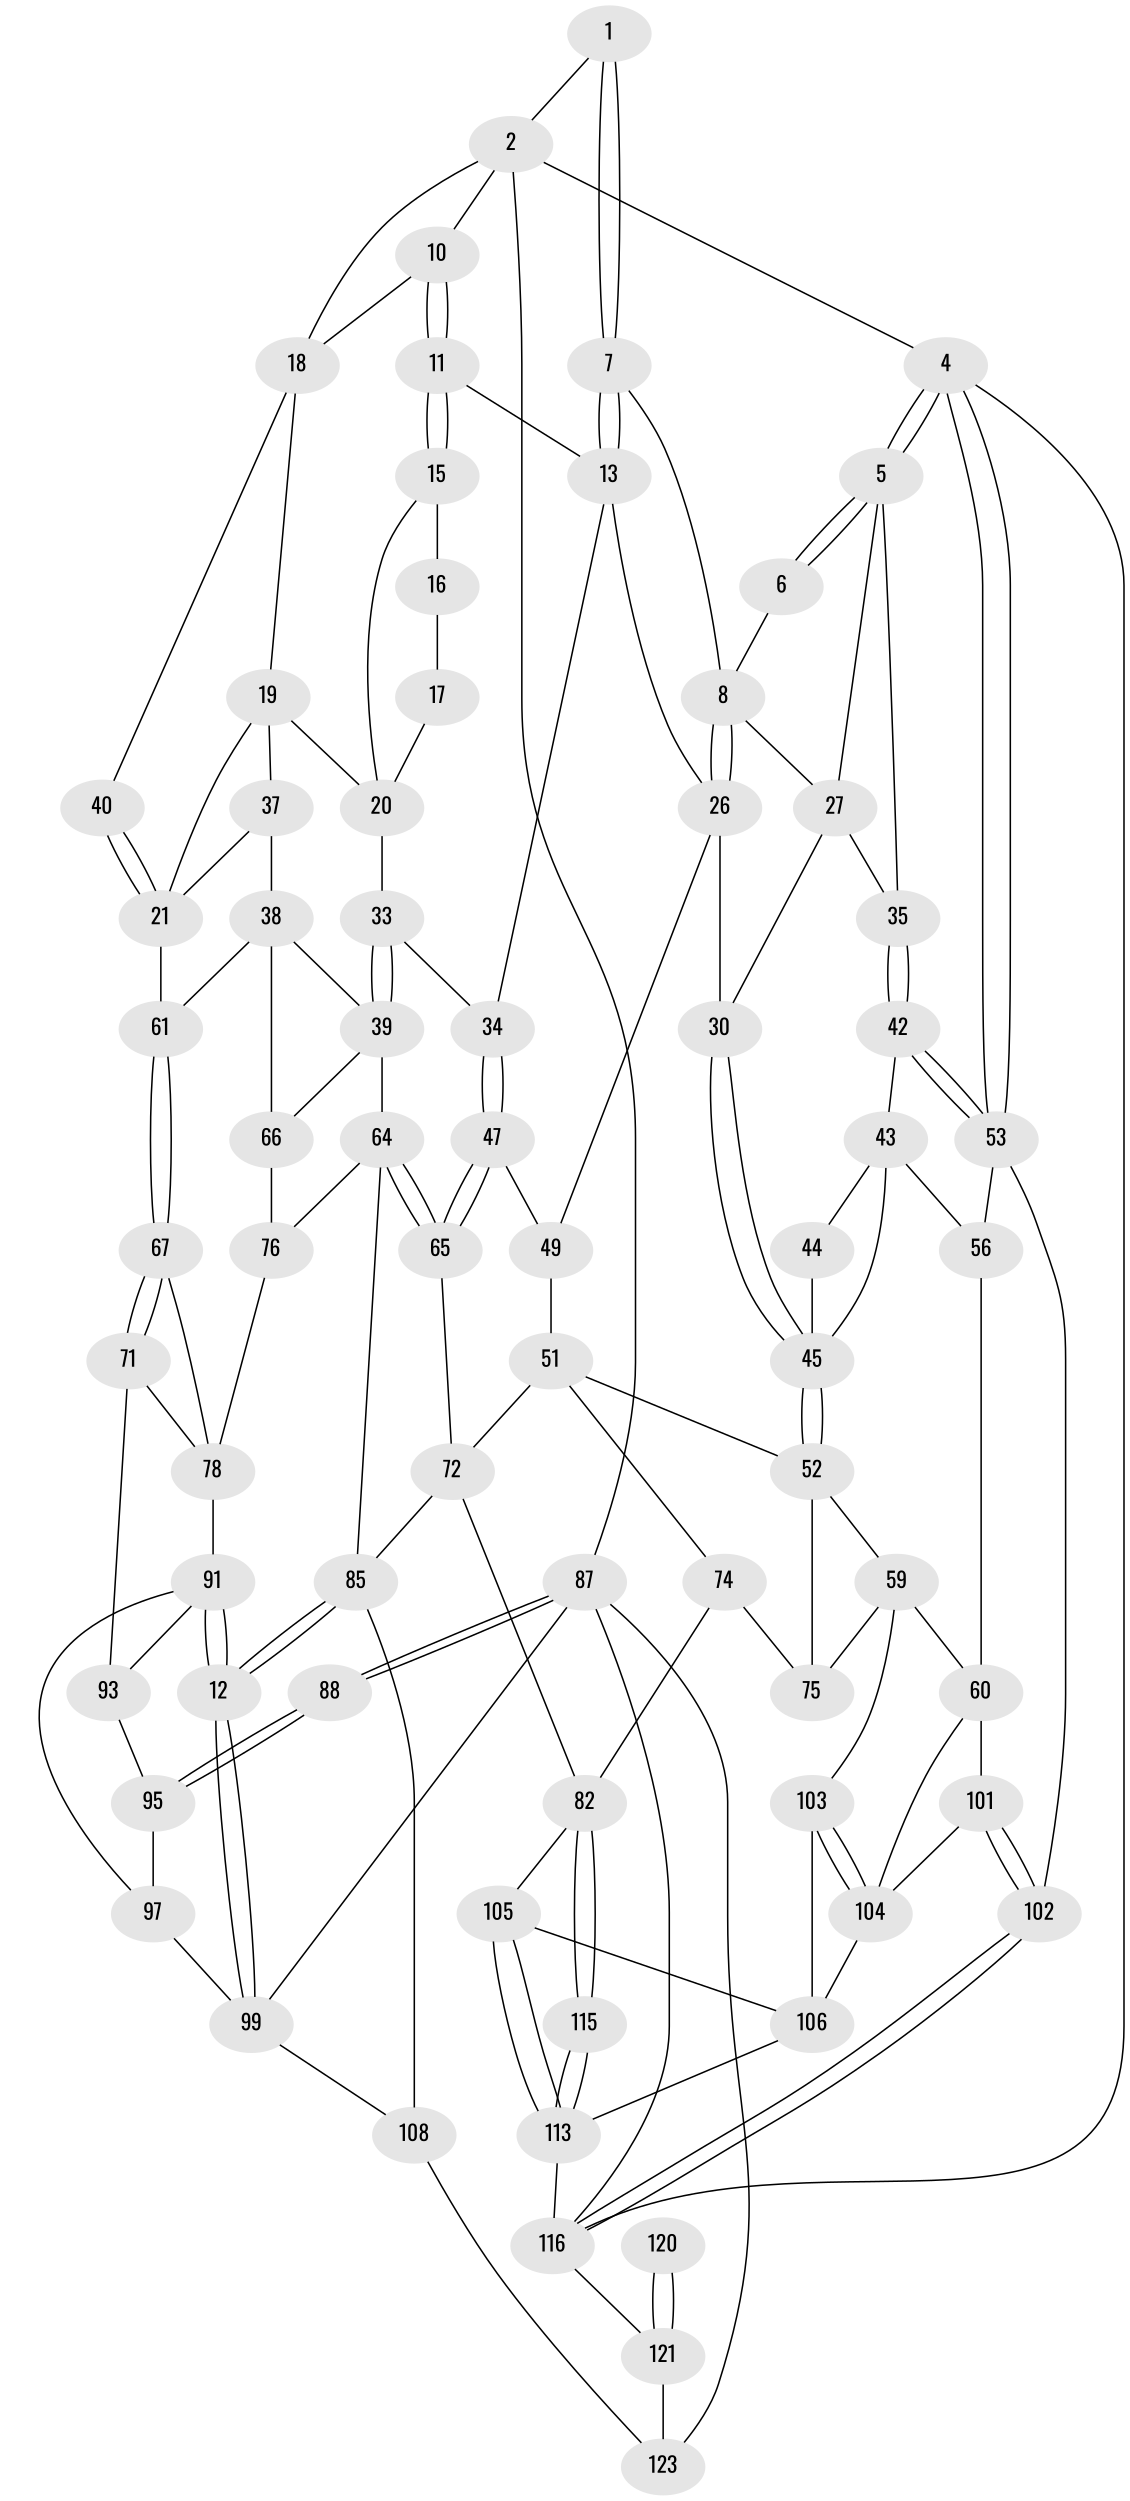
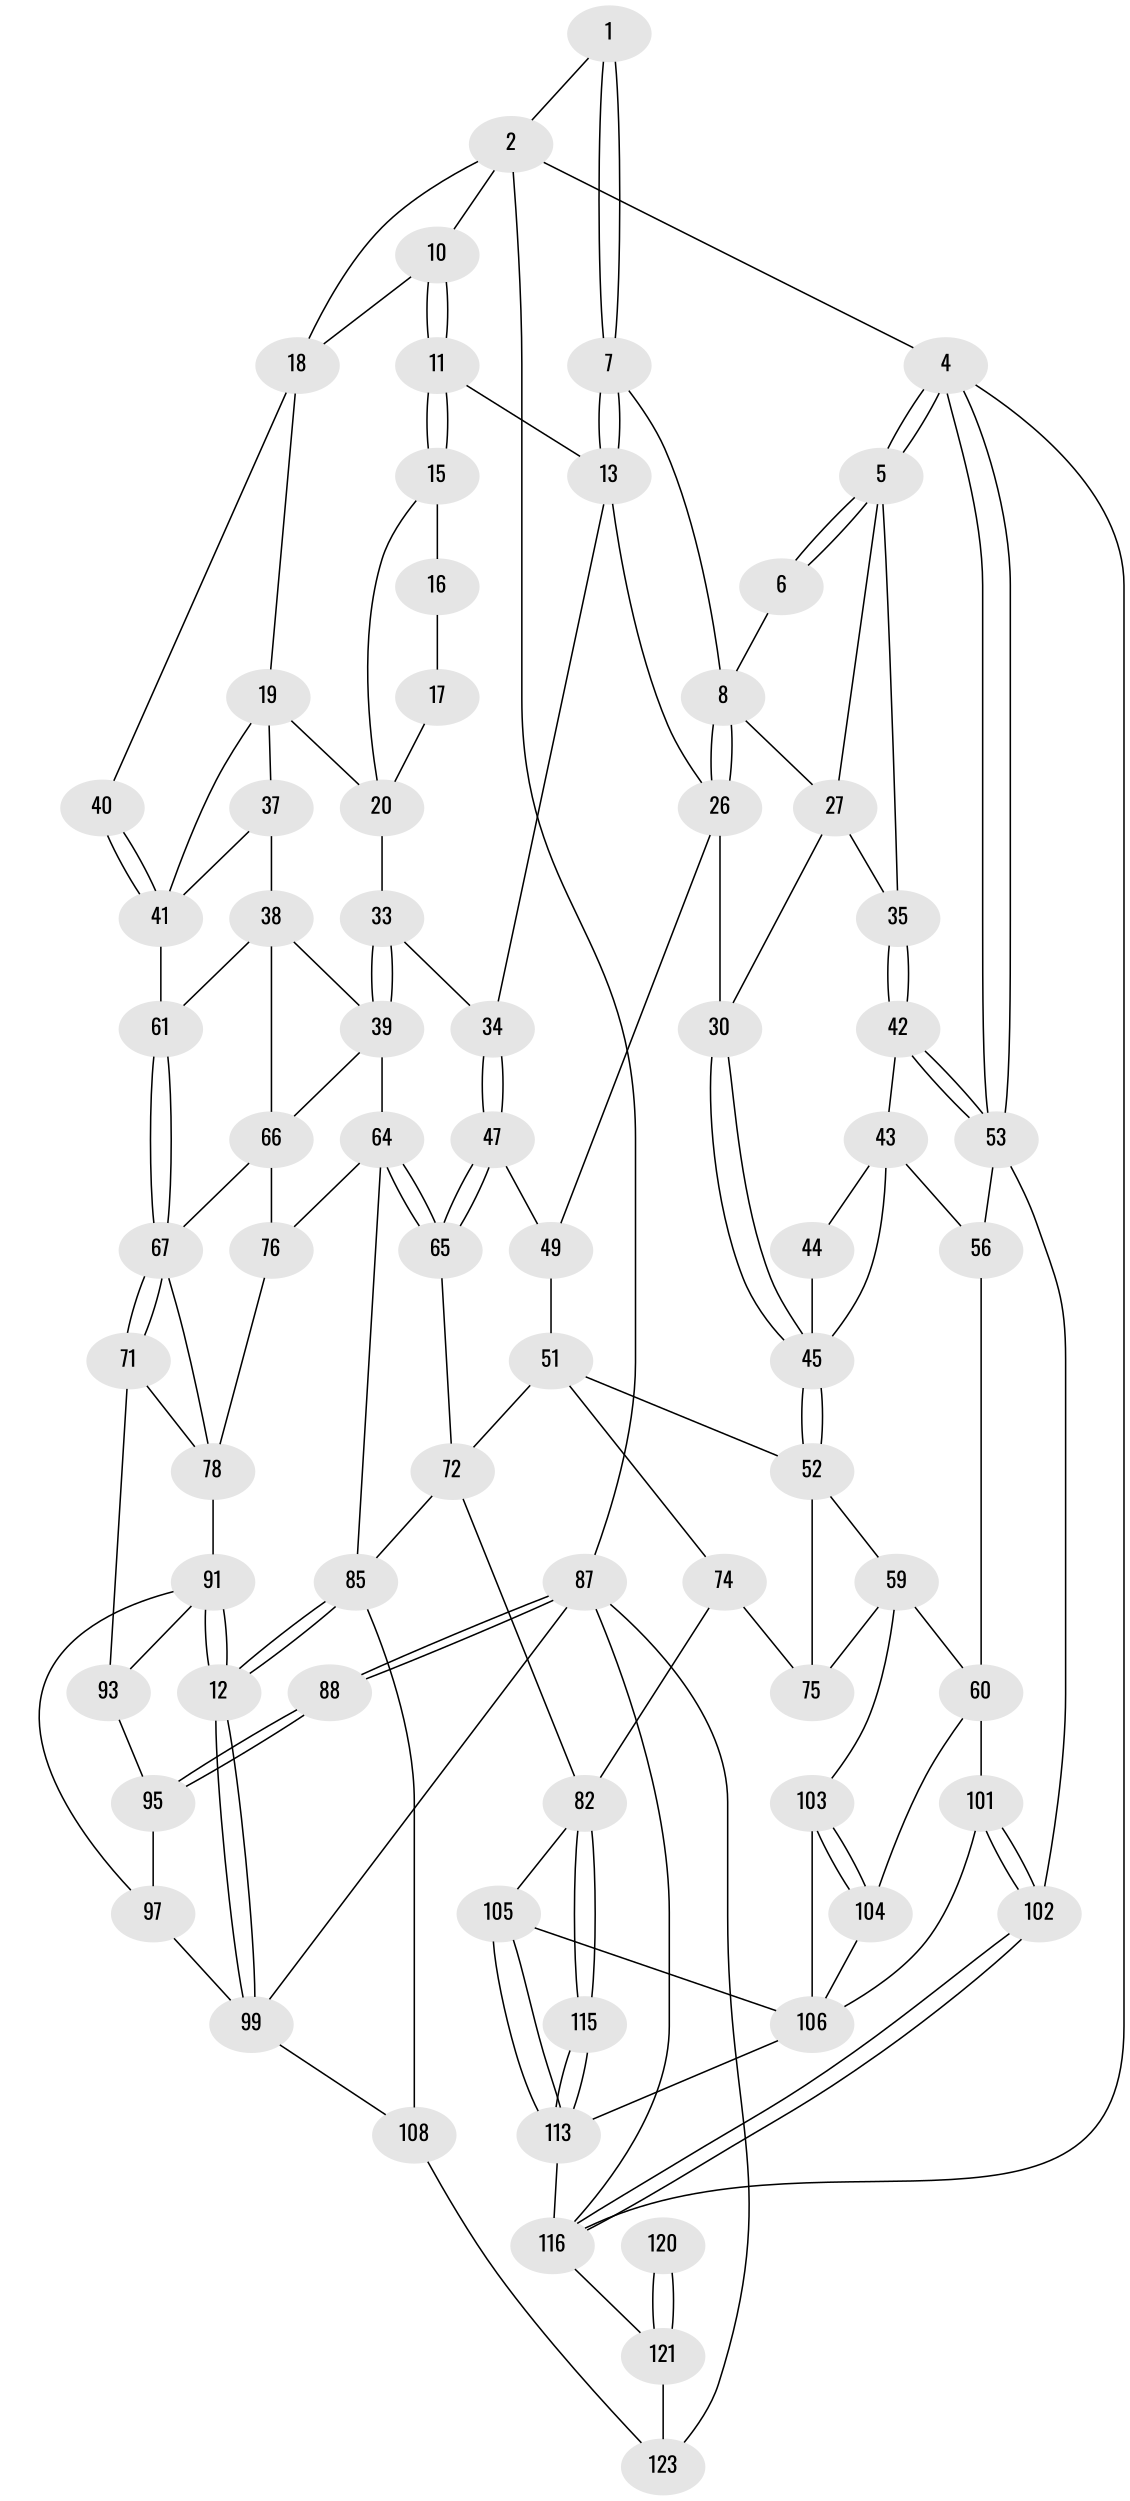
node "21": label "21" -> "41"
edge "66" -- "67": added
edge "101" -- "104": now "101" -- "106"
